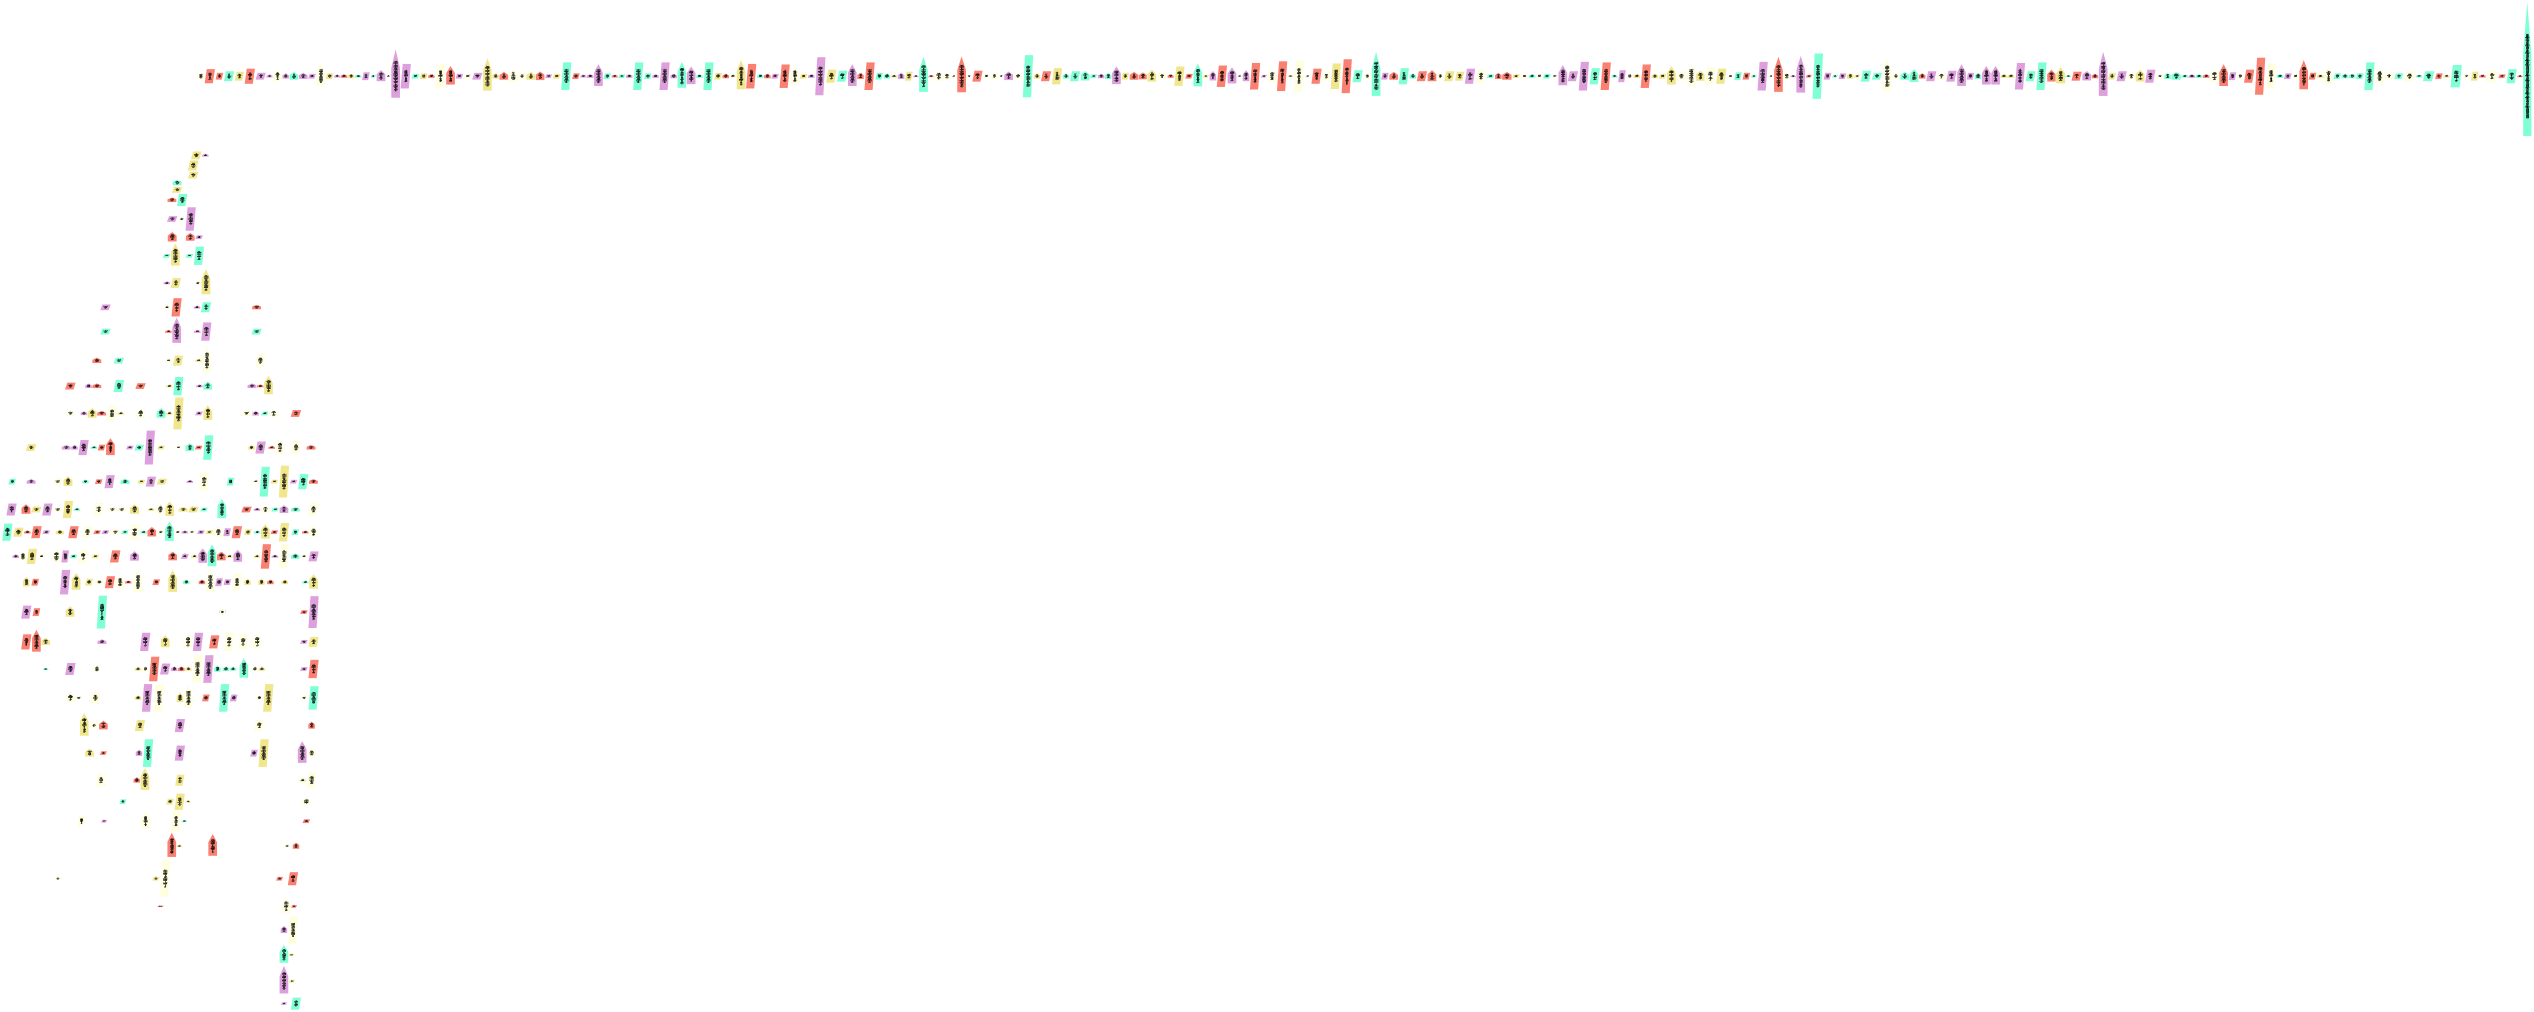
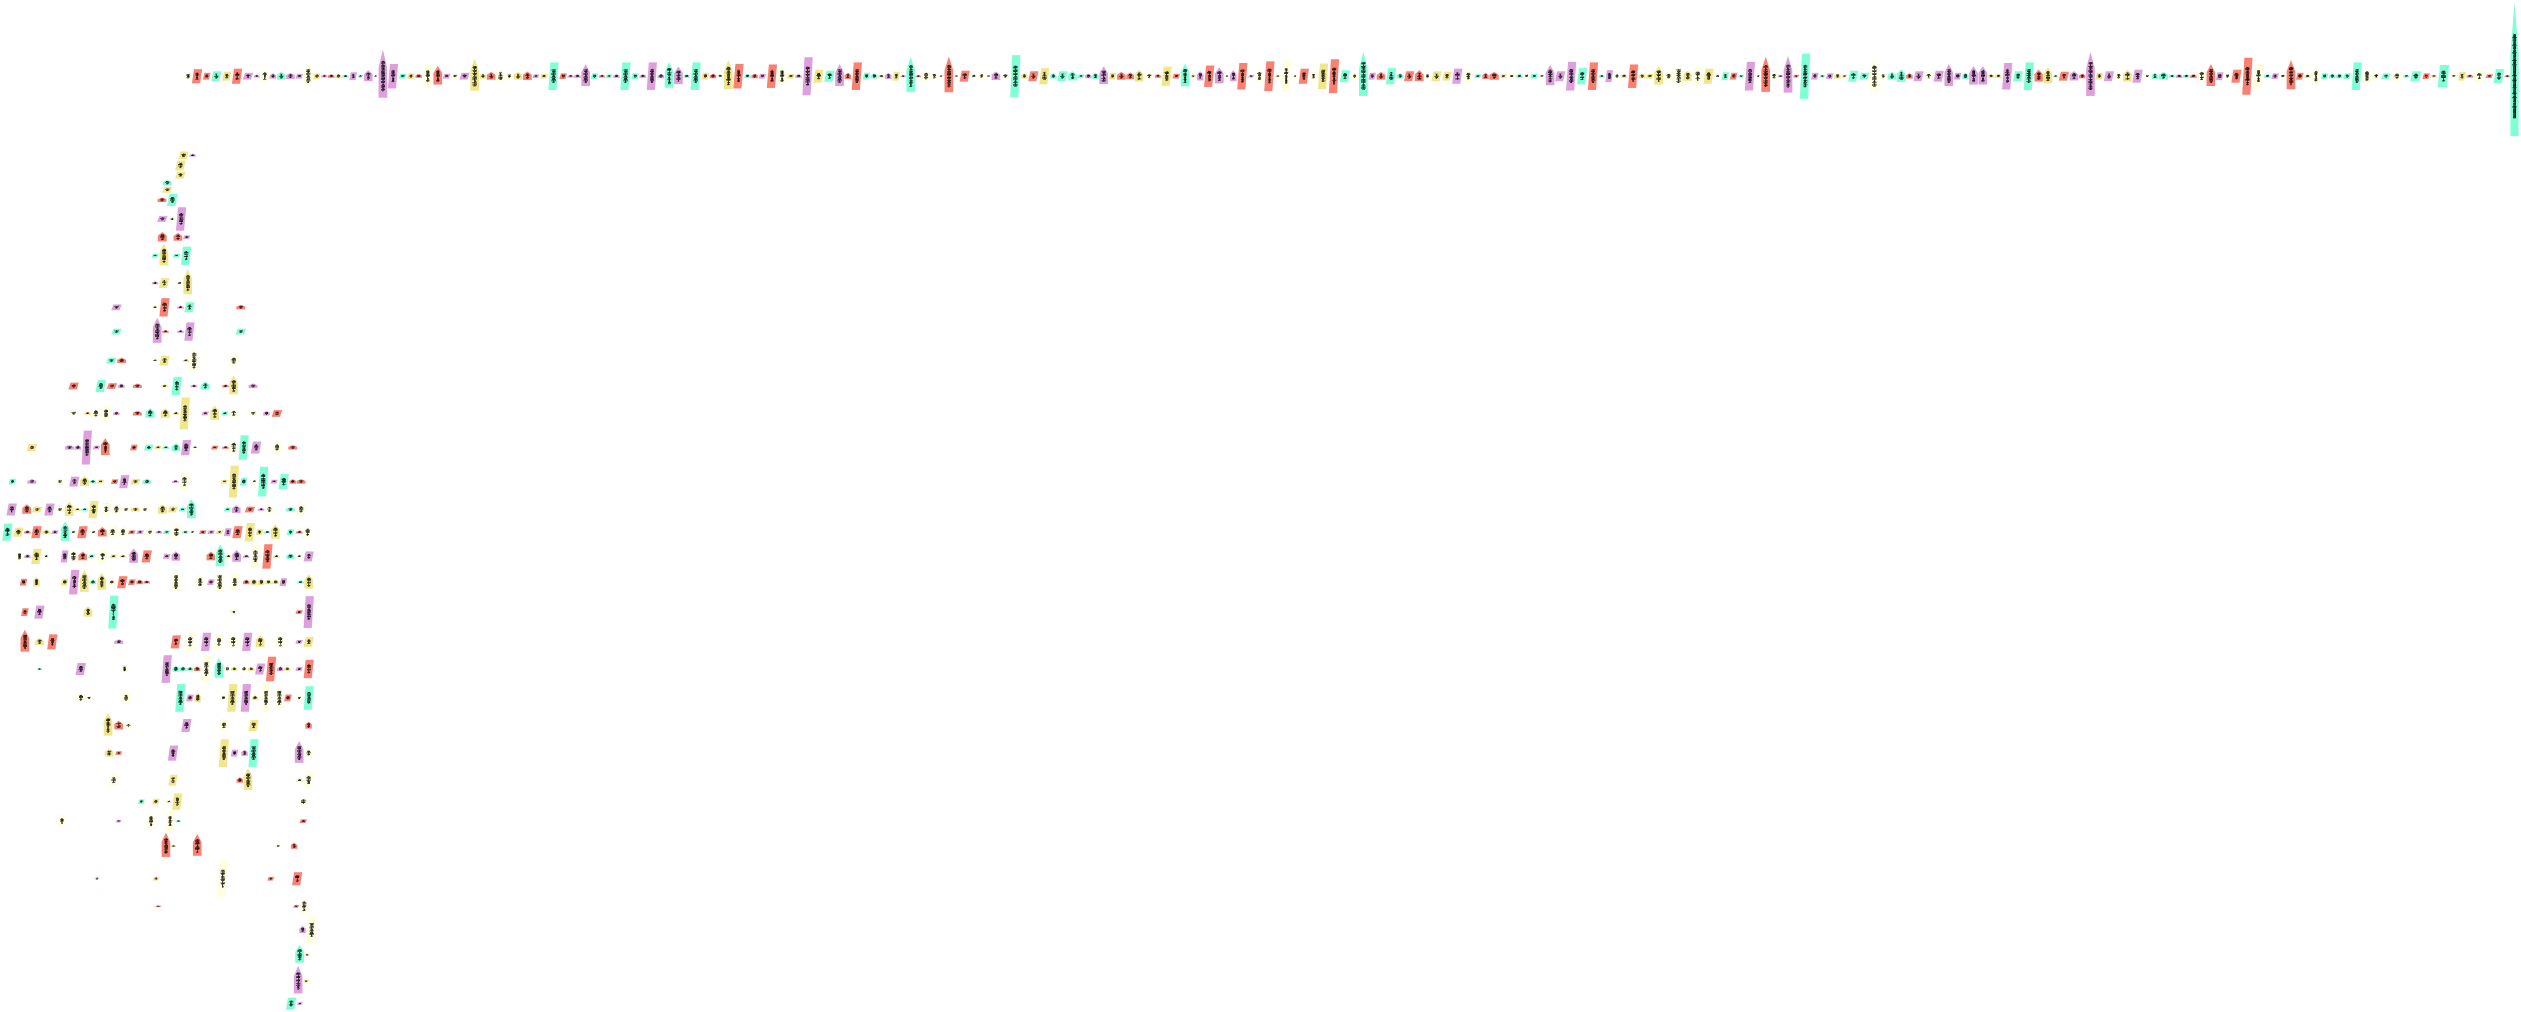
node "# 0x6d9 JUMPDEST PUSHX Data PUSHX Data JUMP": added
